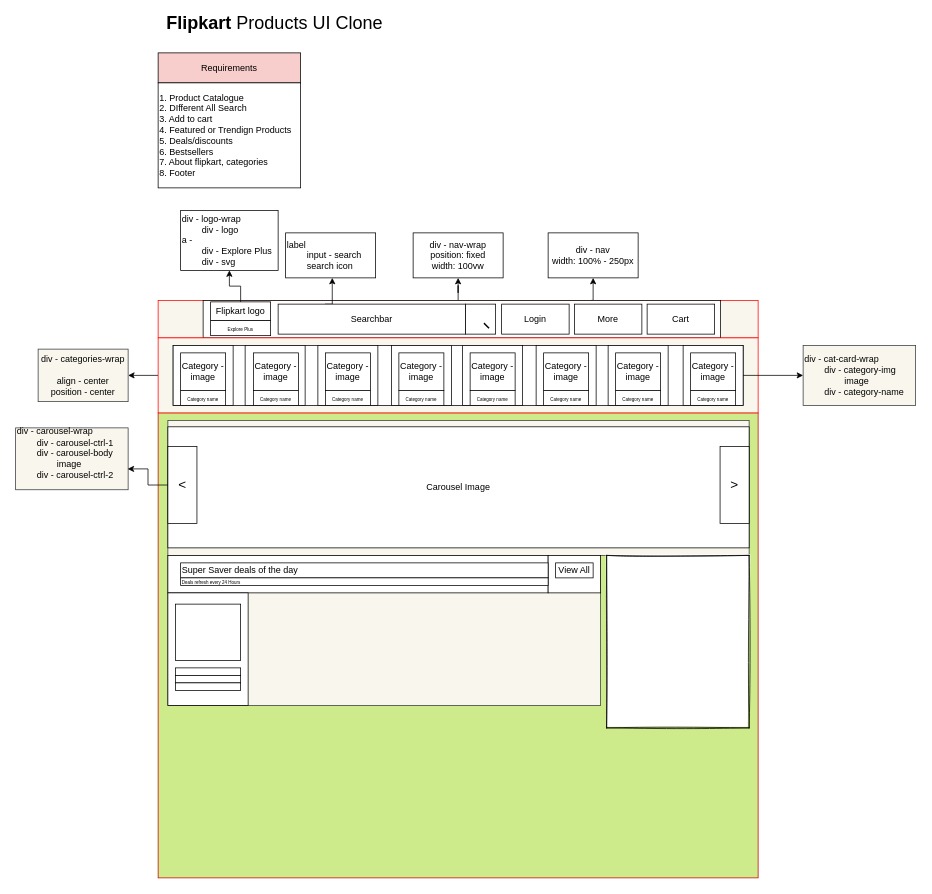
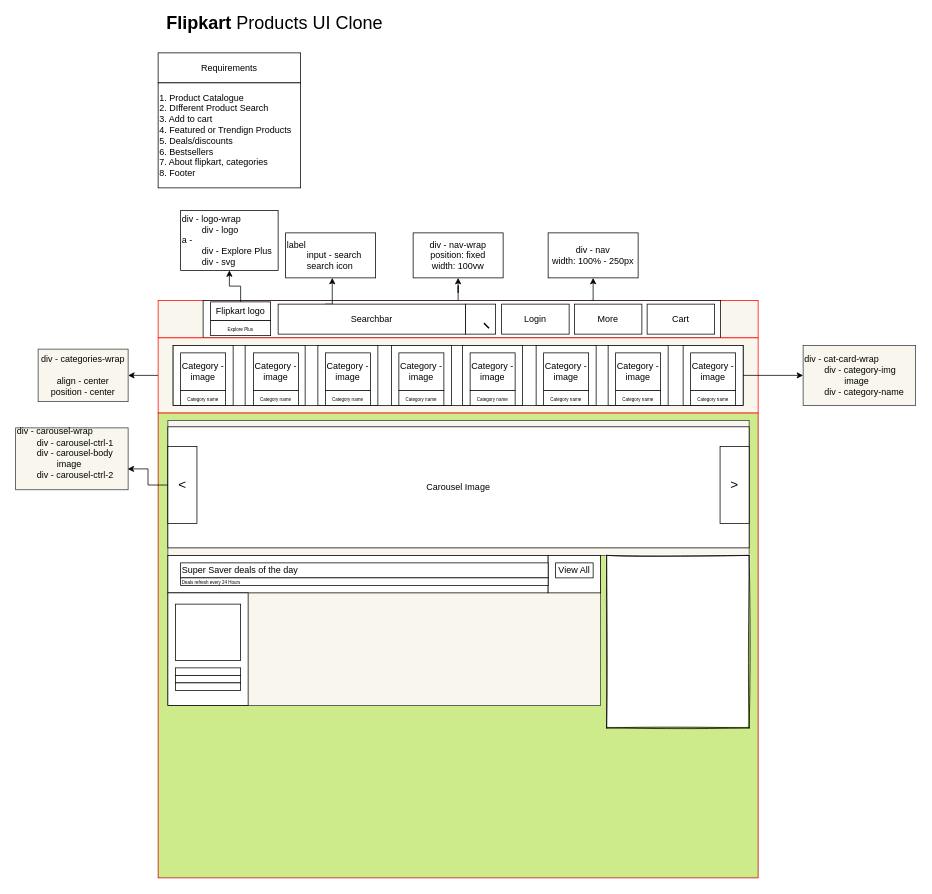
node "Requirements": fillcolor #f8cecc -> #ffffff
node "1. Product Catalogue 2. DIfferent All Search 3. Add to cart 4. Featured or Trendign Products 5. Deals/discounts 6. Bestsellers 7. About flipkart, categories 8. Footer": label "1. Product Catalogue 2. DIfferent All Search 3. Add to cart 4. Featured or Trendign Products 5. Deals/discounts 6. Bestsellers 7. About flipkart, categories 8. Footer" -> "1. Product Catalogue 2. DIfferent Product Search 3. Add to cart 4. Featured or Trendign Products 5. Deals/discounts 6. Bestsellers 7. About flipkart, categories 8. Footer"
